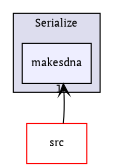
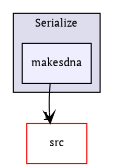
edge "src" -> "makesdna": reversed
